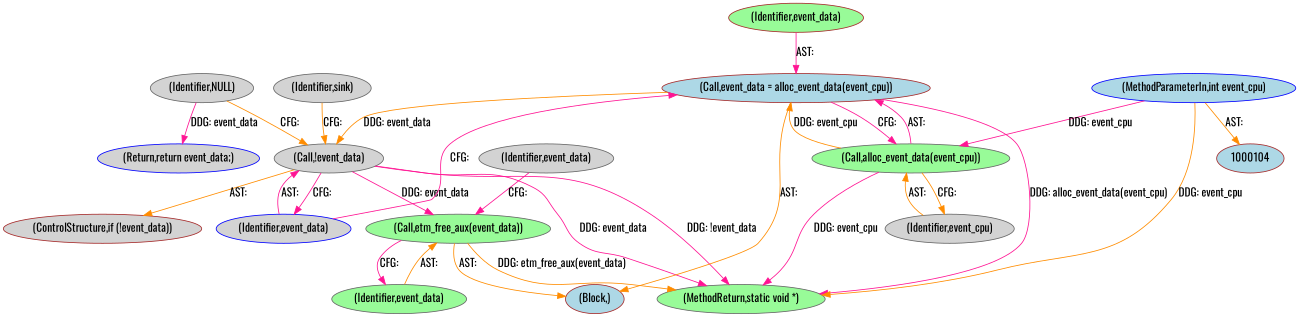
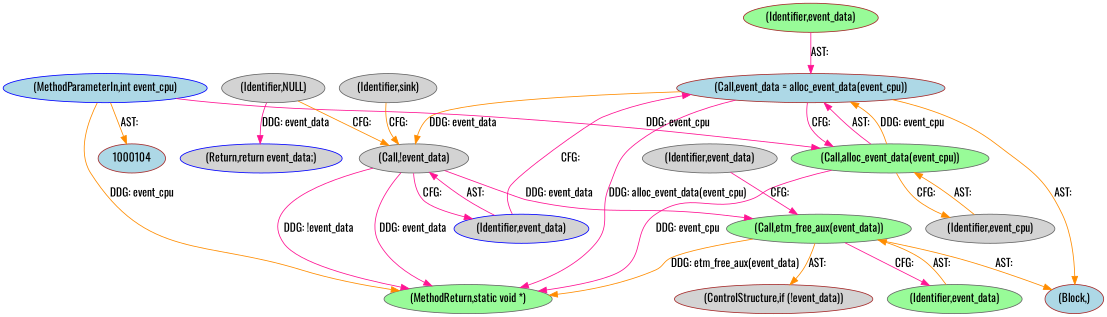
edge "(Call,!event_data)" -> "(ControlStructure,if (!event_data))": now "(Call,etm_free_aux(event_data))" -> "(ControlStructure,if (!event_data))"
